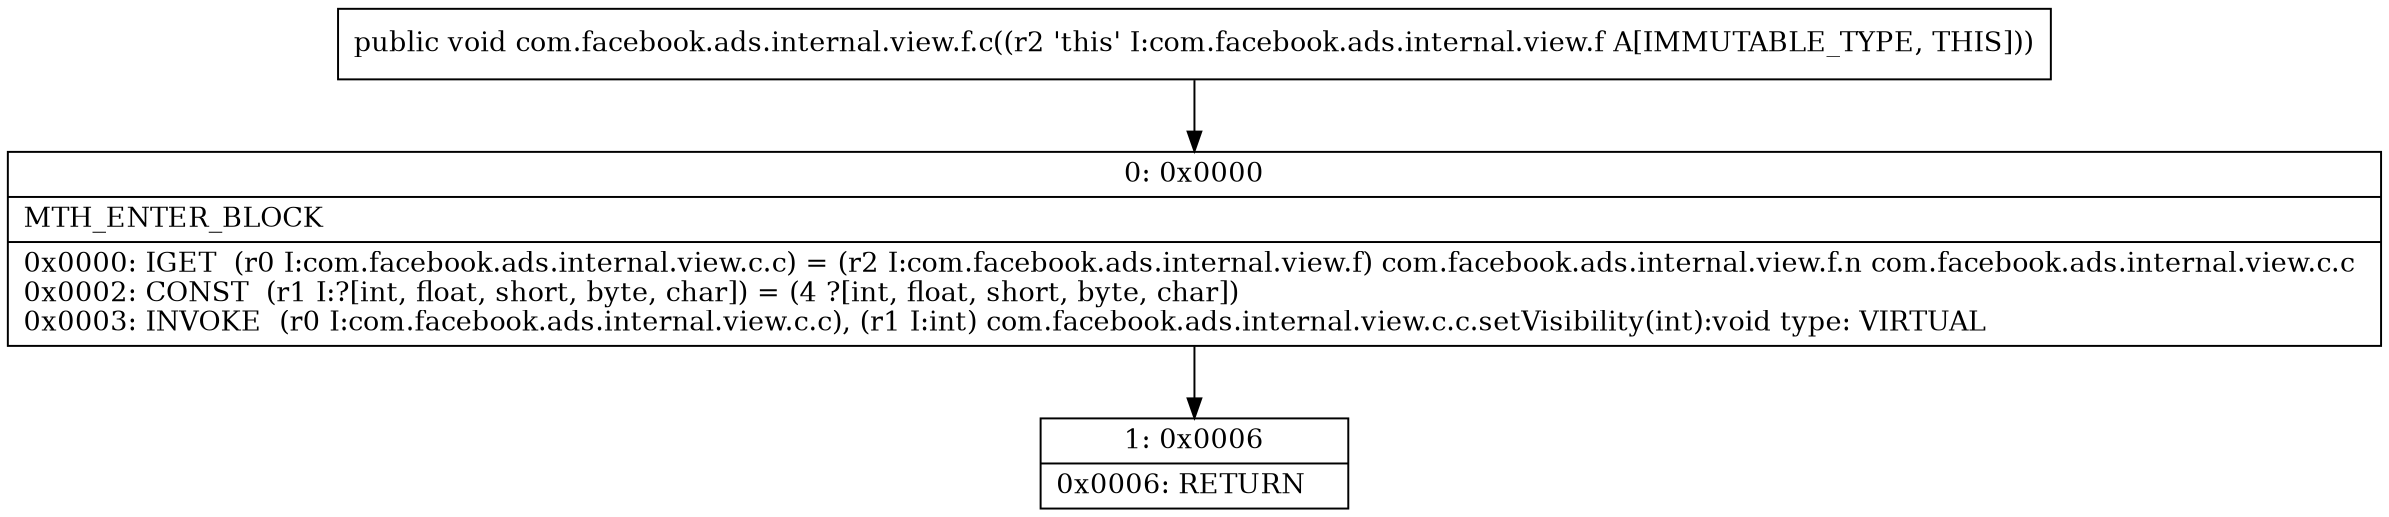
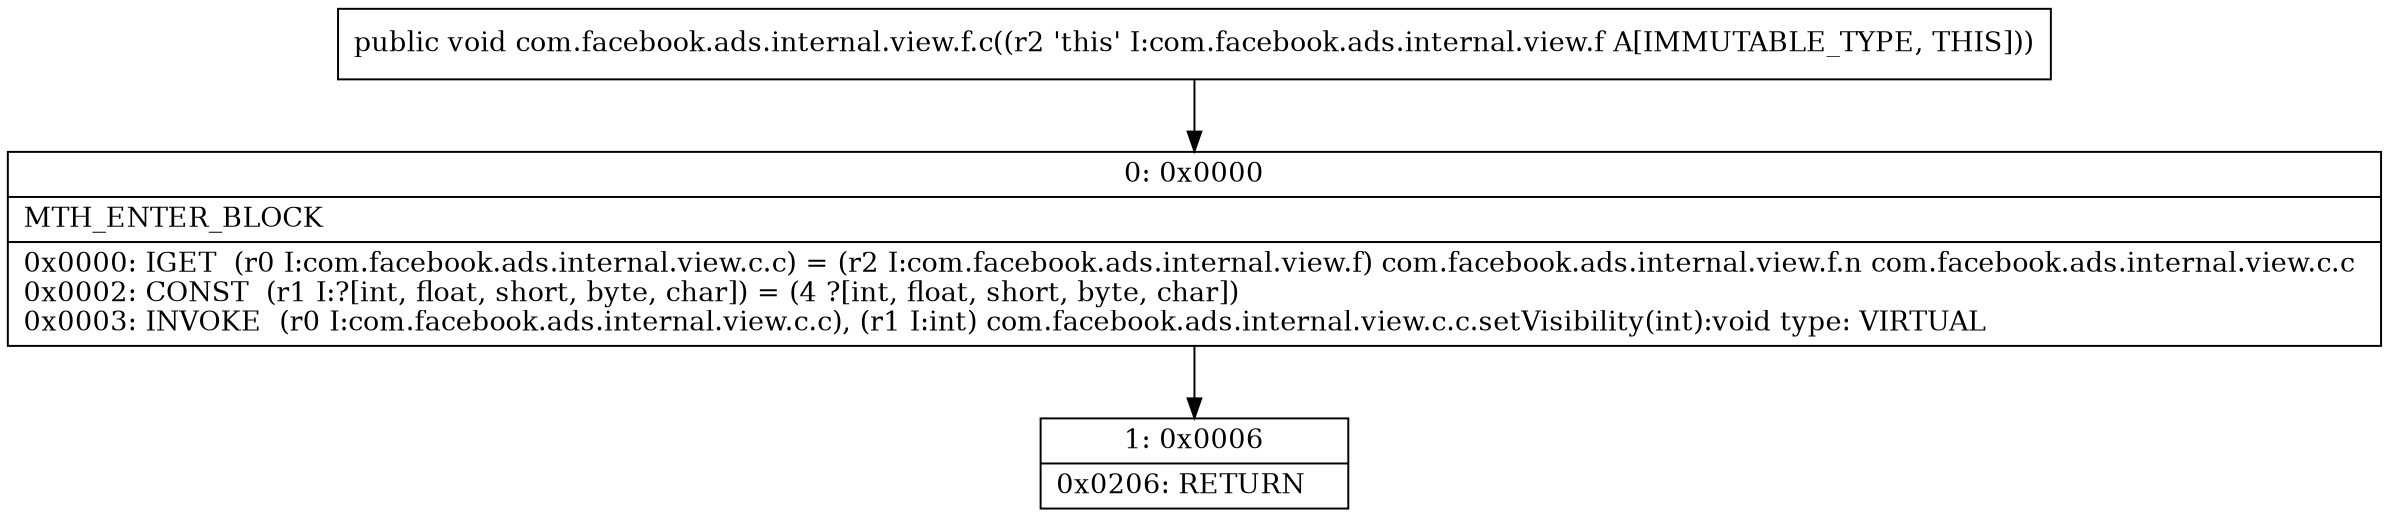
node "1: 0x0006": text "0x0006: RETURN" -> "0x0206: RETURN"
